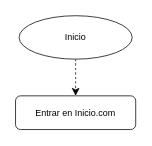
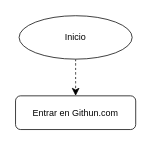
node "Entrar en Inicio.com": label "Entrar en Inicio.com" -> "Entrar en Githun.com"
